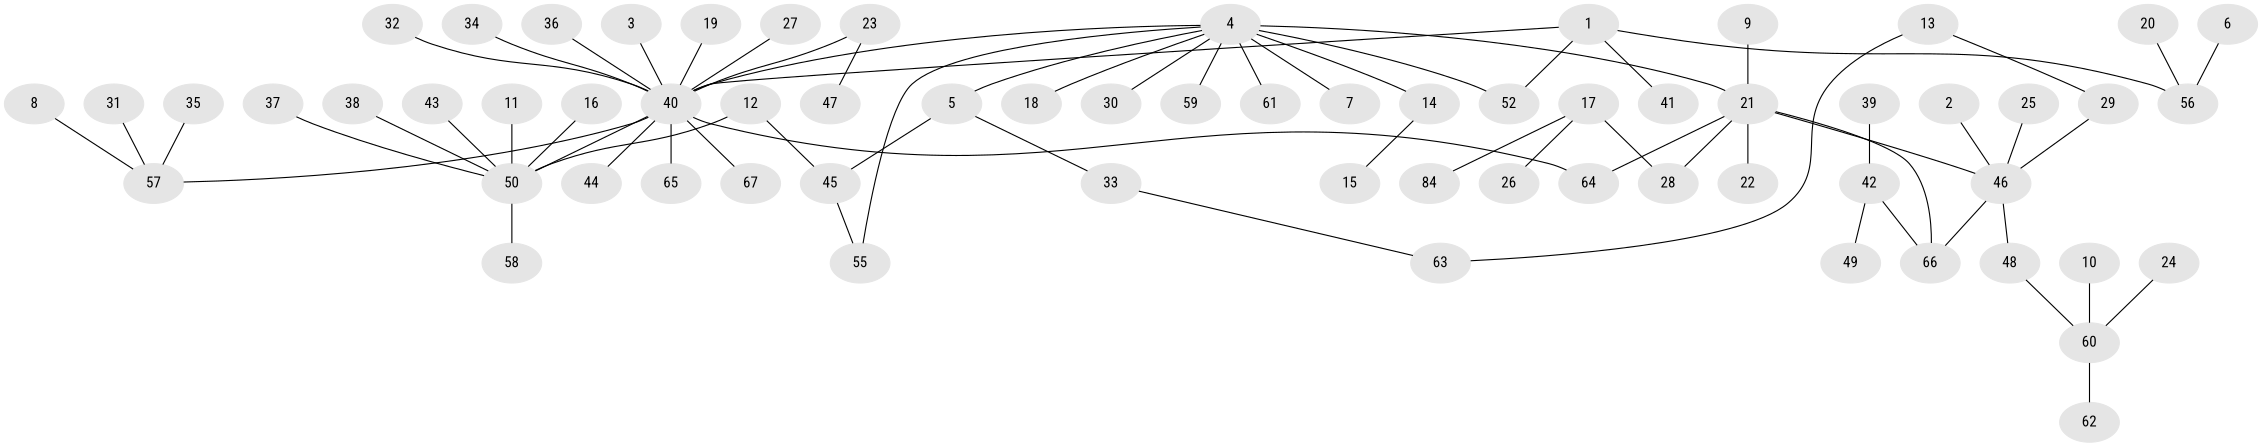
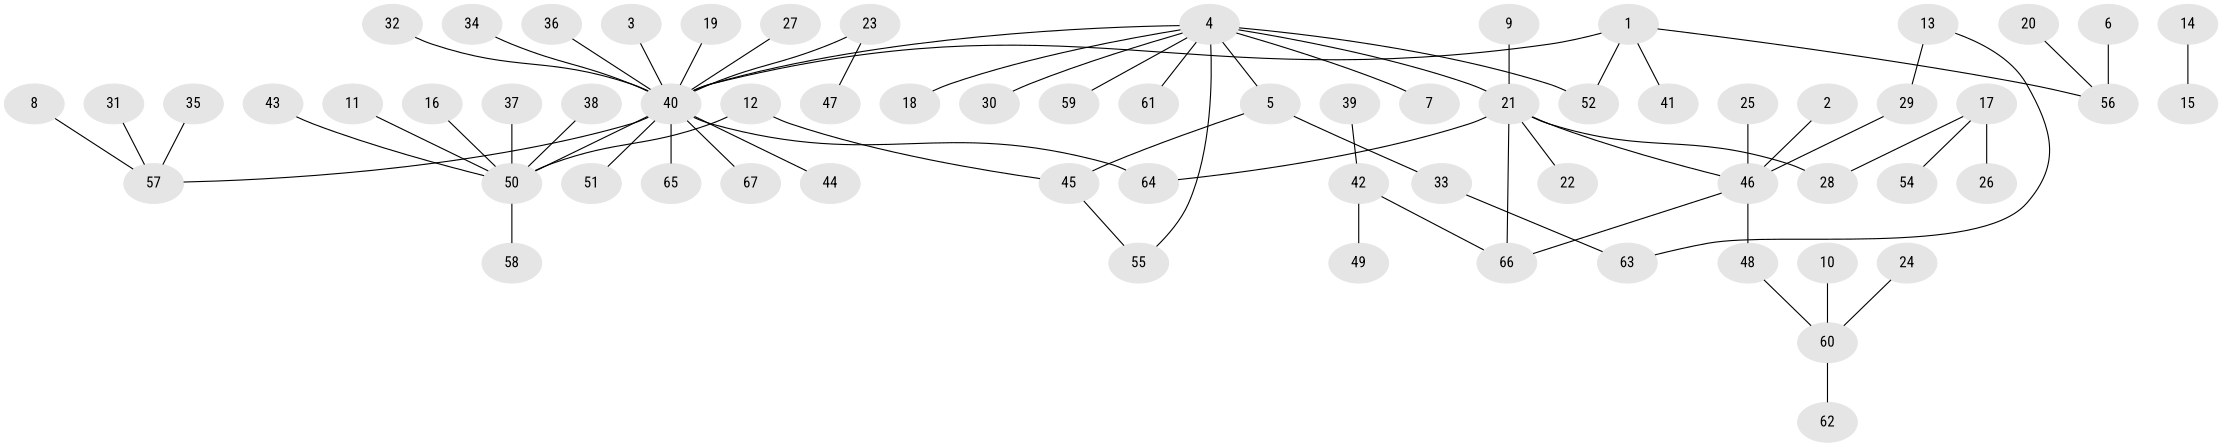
edge "4" -- "14": removed
node "51": added
node "84": label "84" -> "54"
